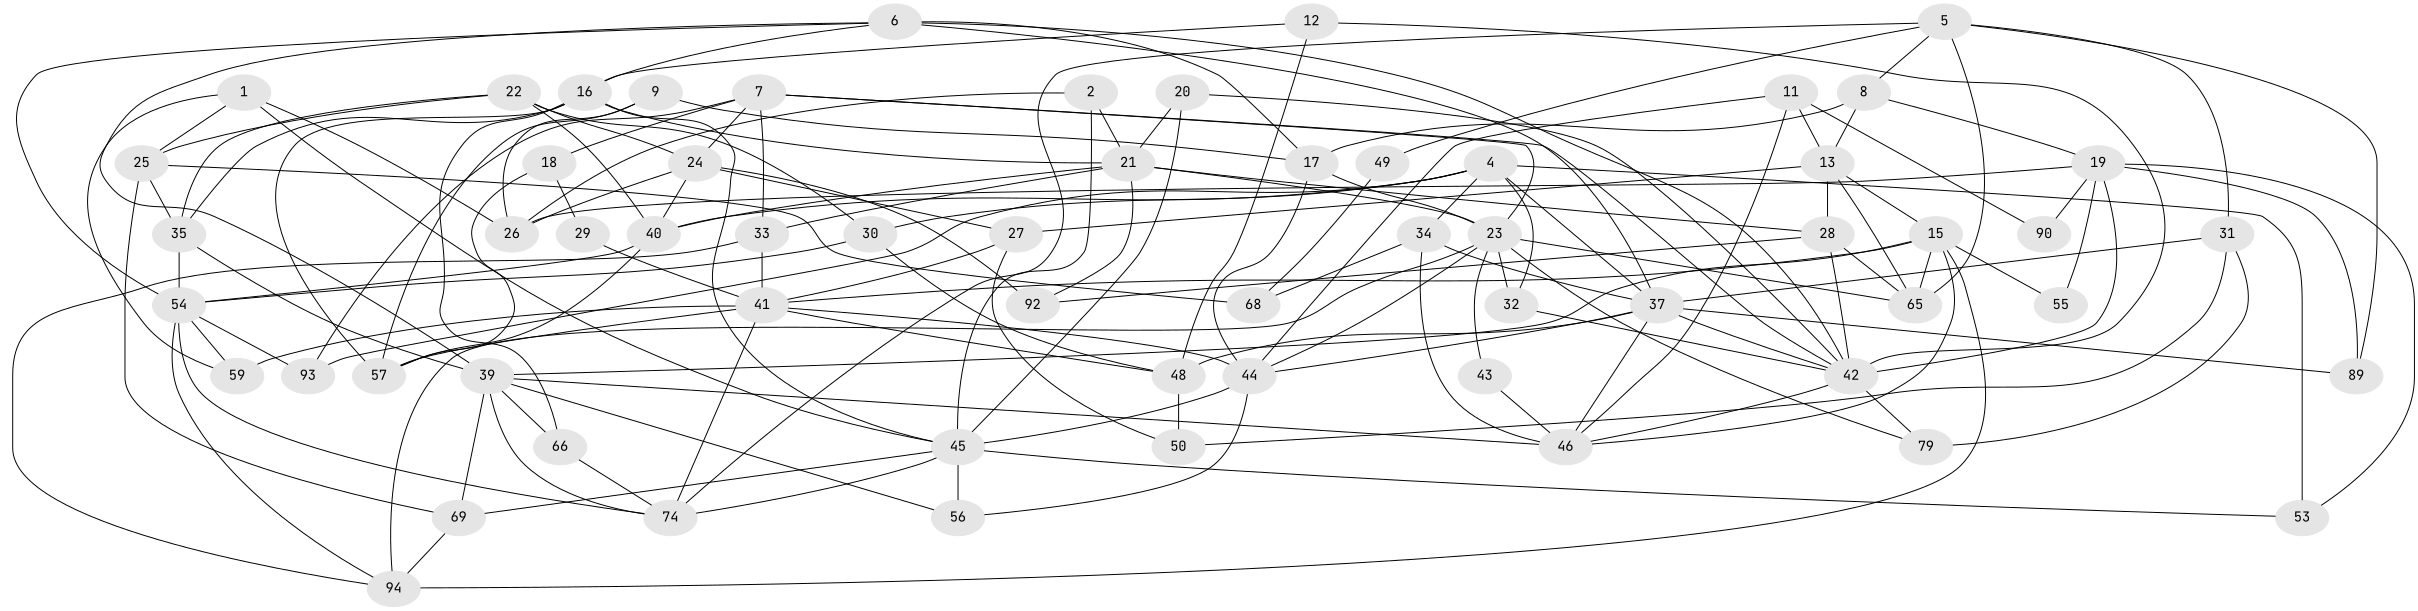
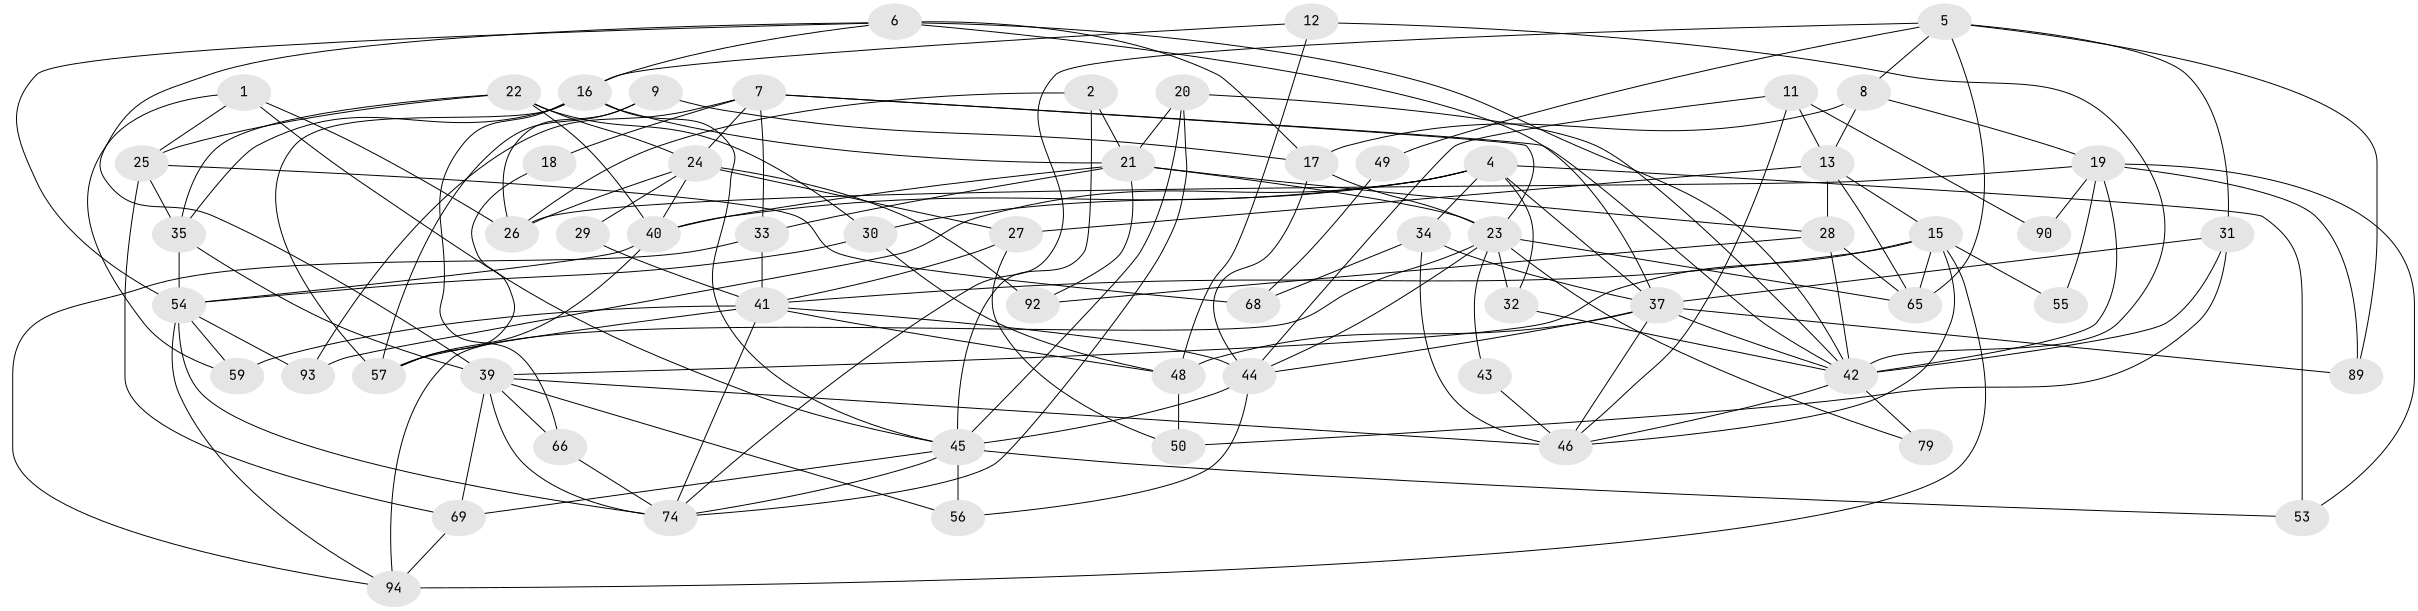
edge "18" -- "29": now "24" -- "29"
edge "31" -- "79": now "31" -- "42"
edge "20" -- "74": added
